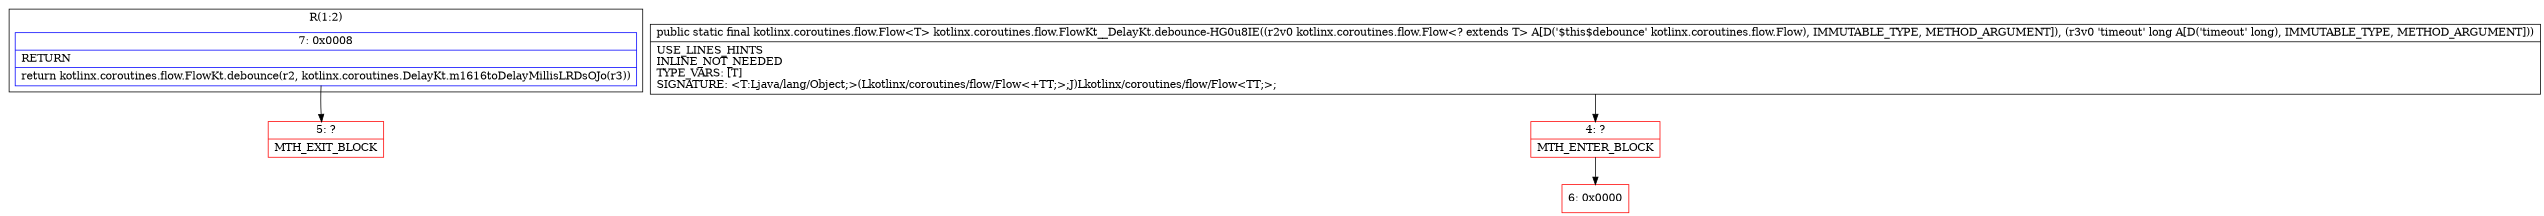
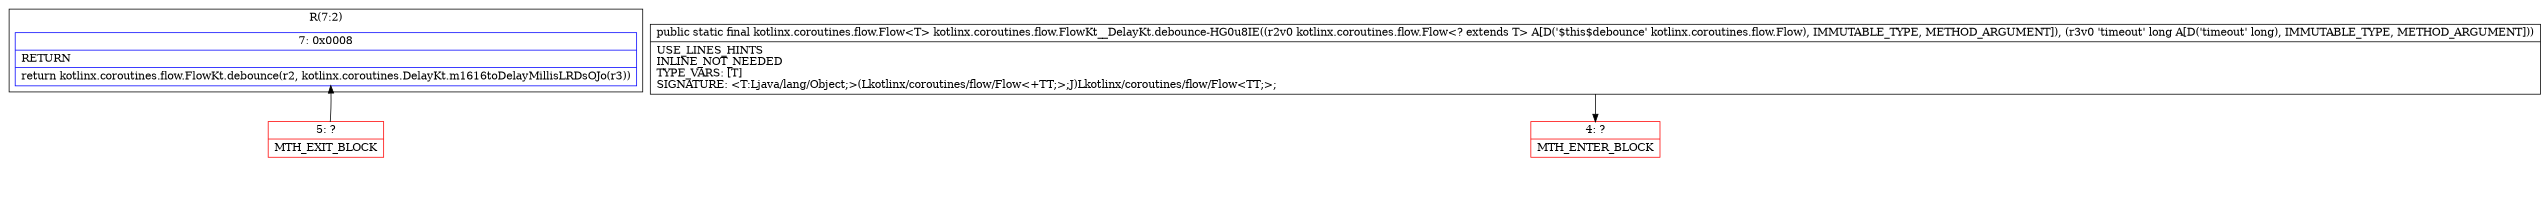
cluster "R(1:2)": label "R(1:2)" -> "R(7:2)"
edge "7: 0x0008" -> "5: ?": reversed
node "6: 0x0000": removed
